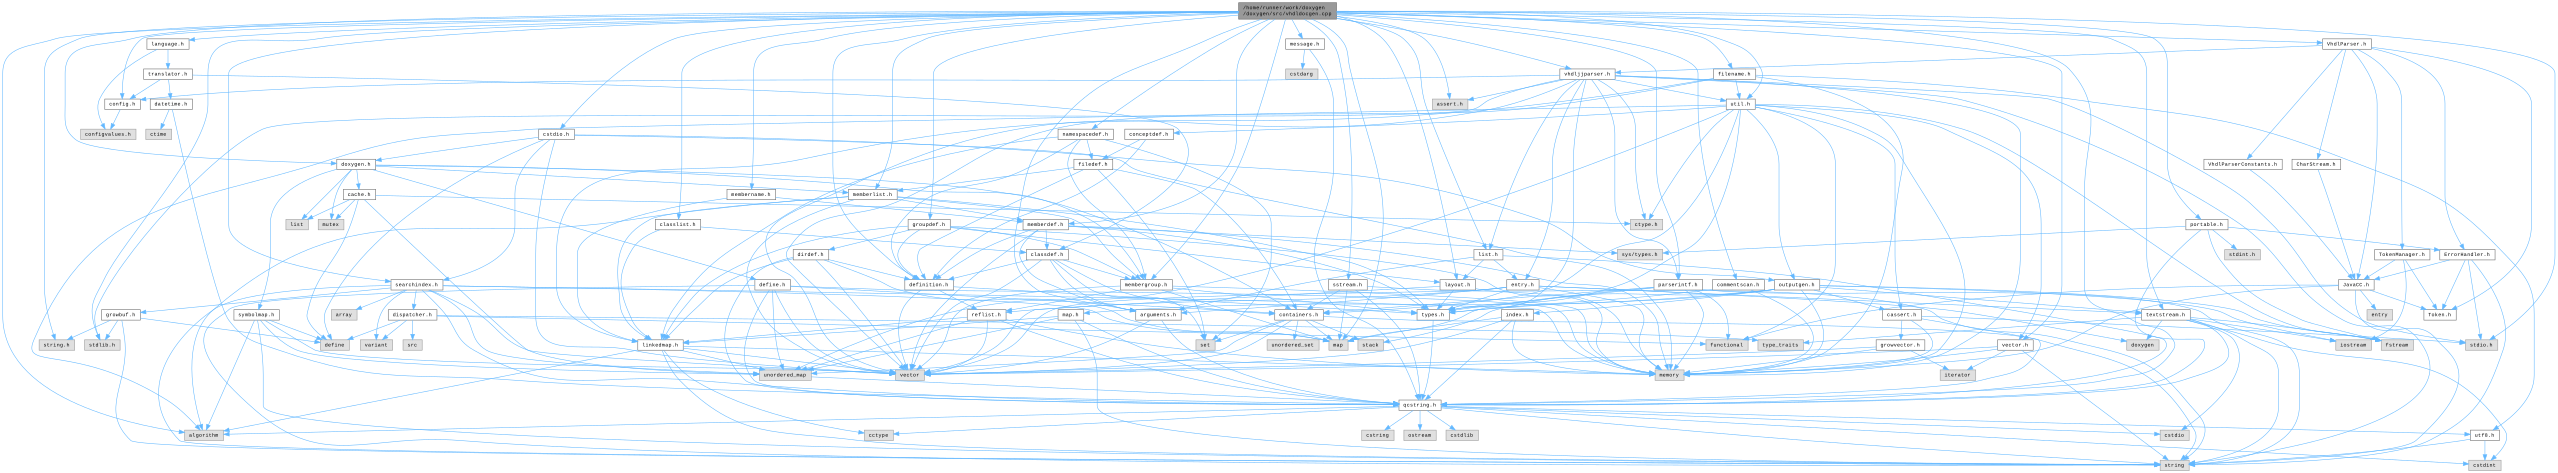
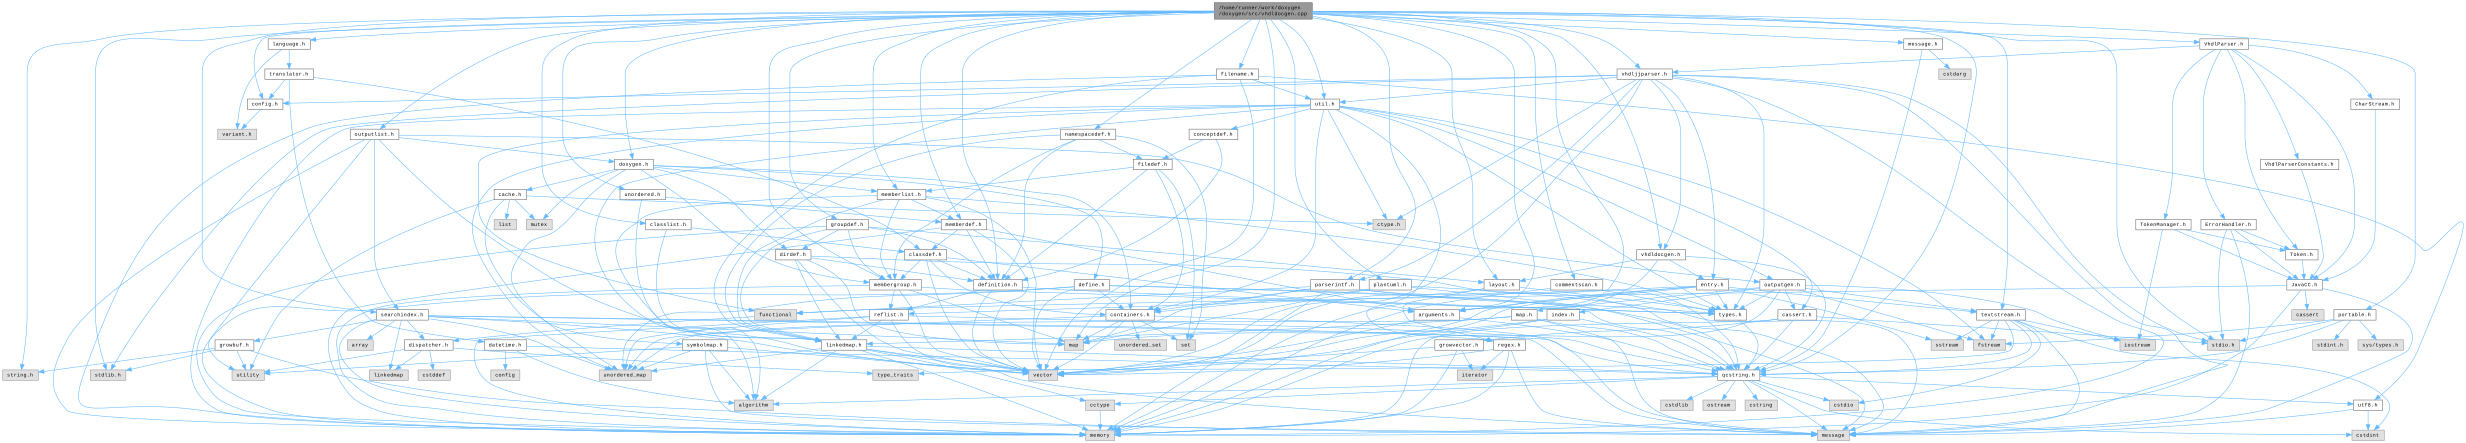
edge "/home/runner/work/doxygen /doxygen/src/vhdldocgen.cpp" -> "algorithm": now "datetime.h" -> "algorithm"
node "assert.h": removed
node "configvalues.h": label "configvalues.h" -> "variant.h"
node "ctime": label "ctime" -> "config"
node "cstdio.h": label "cstdio.h" -> "outputlist.h"
edge "doxygen.h" -> "list": now "doxygen.h" -> "dirdef.h"
node "membername.h": label "membername.h" -> "unordered.h"
edge "portable.h" -> "ErrorHandler.h": now "portable.h" -> "stdio.h"
edge "memberdef.h" -> "sys/types.h": removed
edge "memberdef.h" -> "types.h": removed
node "list.h": label "list.h" -> "vhdldocgen.h"
node "sstream.h": label "sstream.h" -> "plantuml.h"
edge "classdef.h" -> "set": removed
edge "JavaCC.h" -> "Token.h": reversed
node "entry": label "entry" -> "cassert"
edge "dispatcher.h" -> "functional": reversed
node "define": label "define" -> "utility"
node "variant": label "variant" -> "linkedmap"
node "src": label "src" -> "cstddef"
node "stack": removed
node "vector.h": label "vector.h" -> "regex.h"
node "doxygen": label "doxygen" -> "sstream"
edge "index.h" -> "memory": now "cctype" -> "memory"
edge "unordered_map" -> "qcstring.h": now "linkedmap.h" -> "qcstring.h"
node "string": label "string" -> "message"
